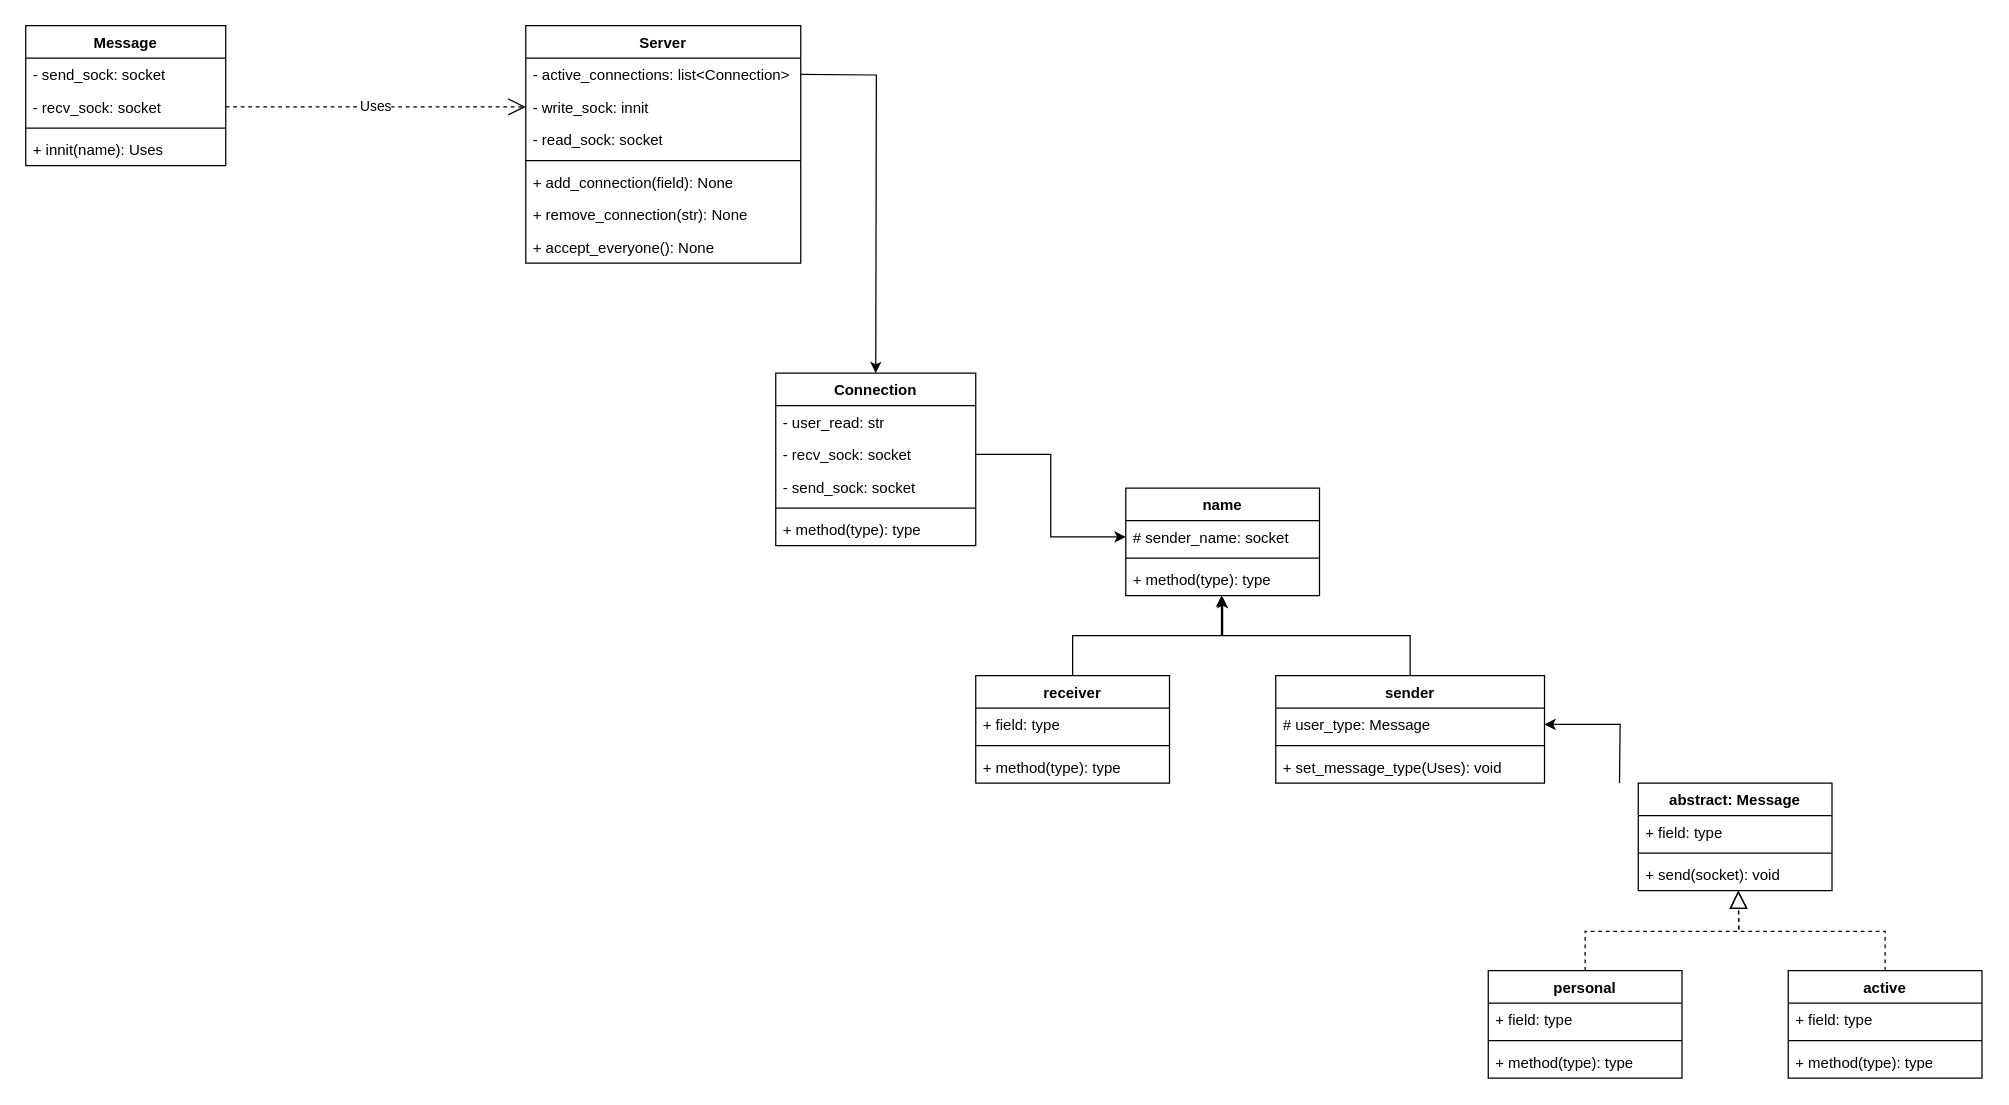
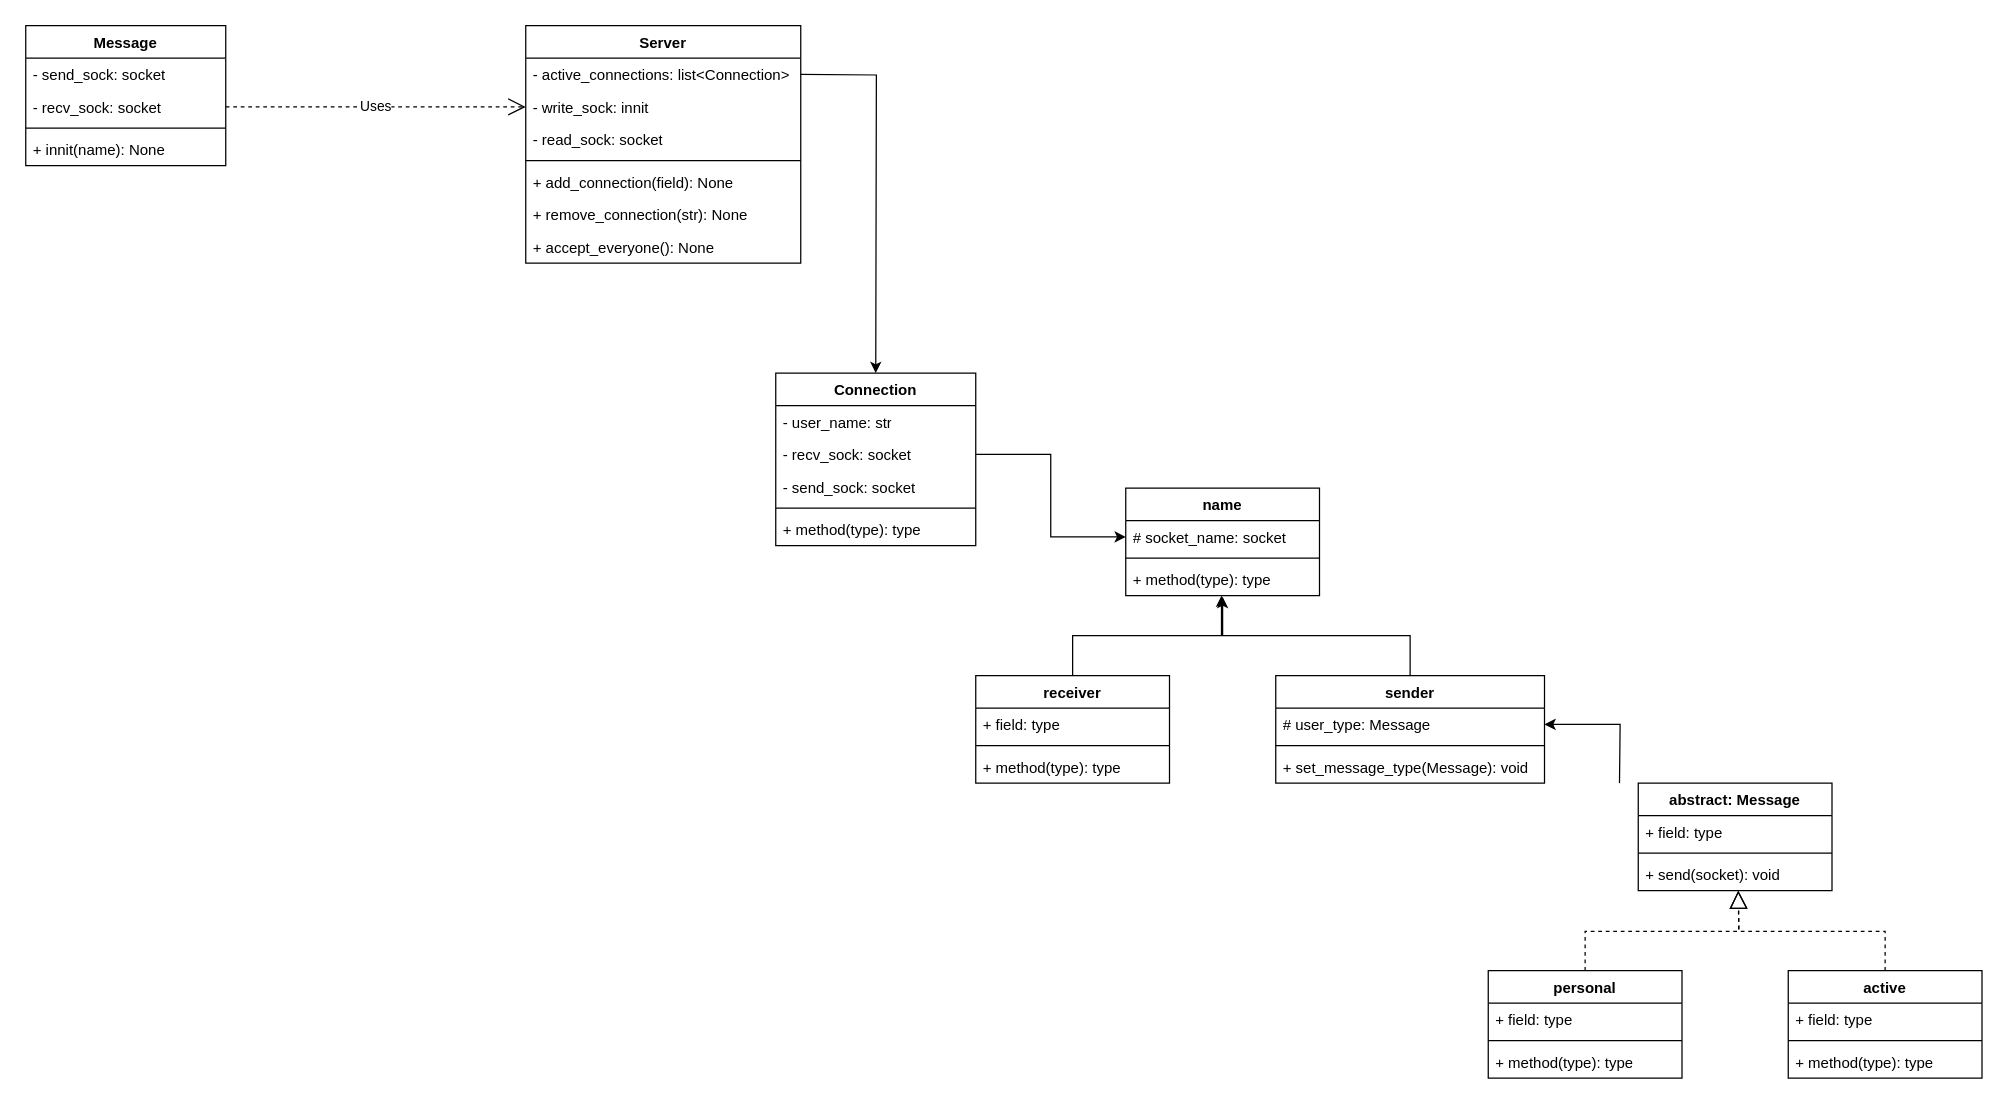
node "+ innit(name): Uses": label "+ innit(name): Uses" -> "+ innit(name): None"
node "- user_read: str": label "- user_read: str" -> "- user_name: str"
node "# sender_name: socket": label "# sender_name: socket" -> "# socket_name: socket"
node "+ set_message_type(Uses): void": label "+ set_message_type(Uses): void" -> "+ set_message_type(Message): void"
